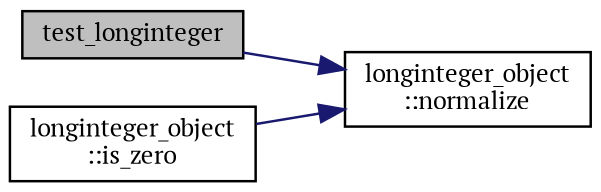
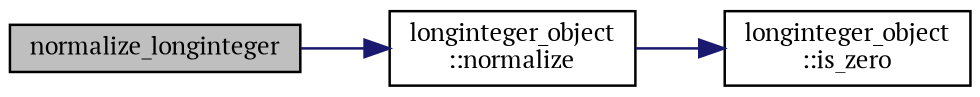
node "test_longinteger": label "test_longinteger" -> "normalize_longinteger"
edge "longinteger_object ::is_zero" -> "longinteger_object ::normalize": reversed
